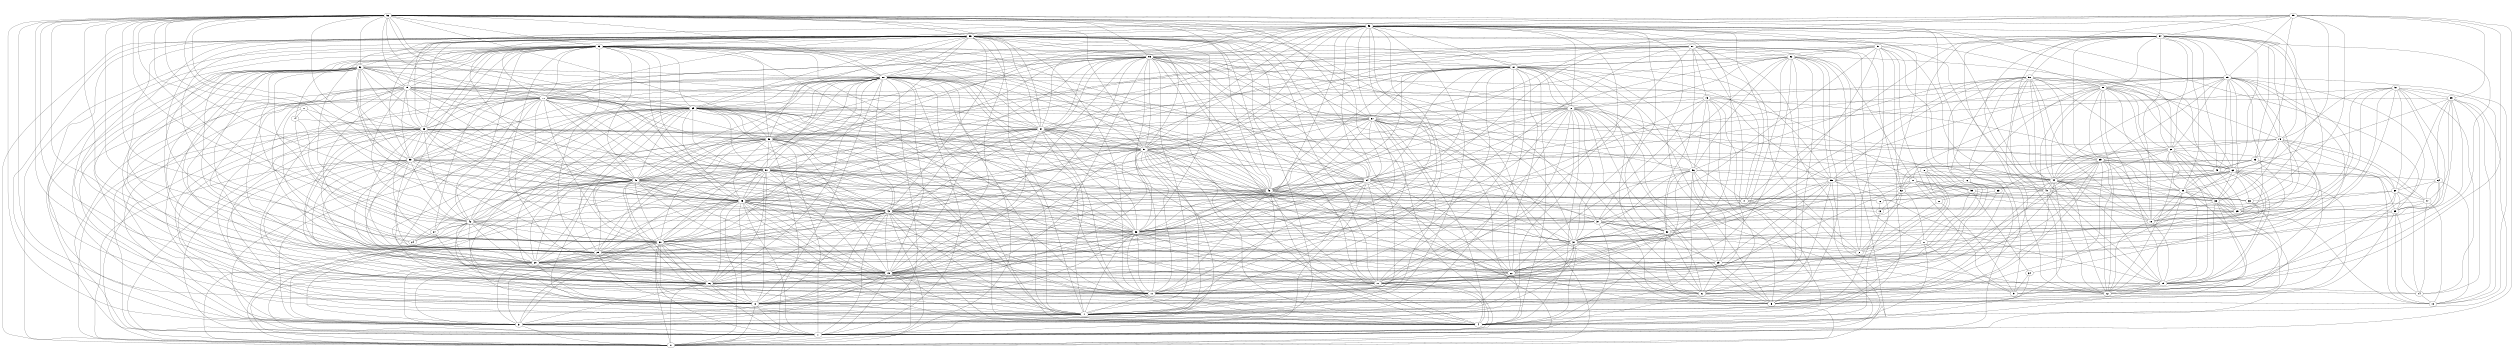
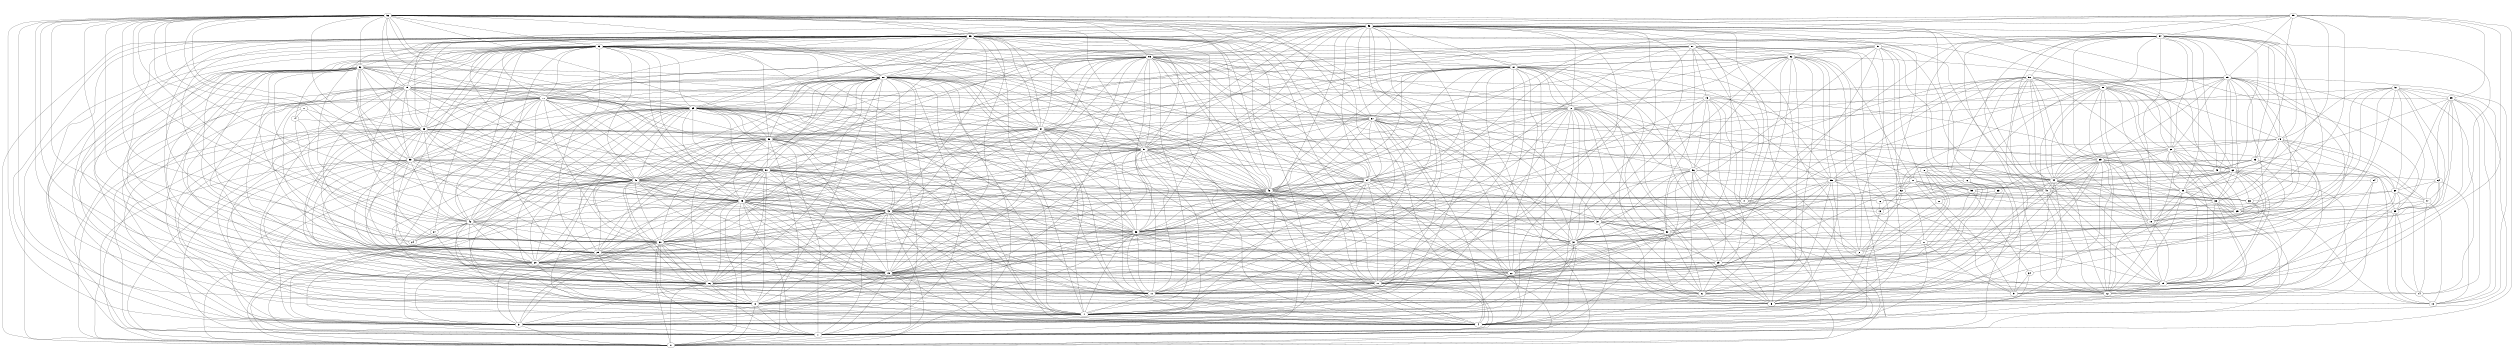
edge "27" -> "58": now "16" -> "58"
node "84": added
edge "8" -> "11": removed
edge "1" -> "57": now "45" -> "57"
